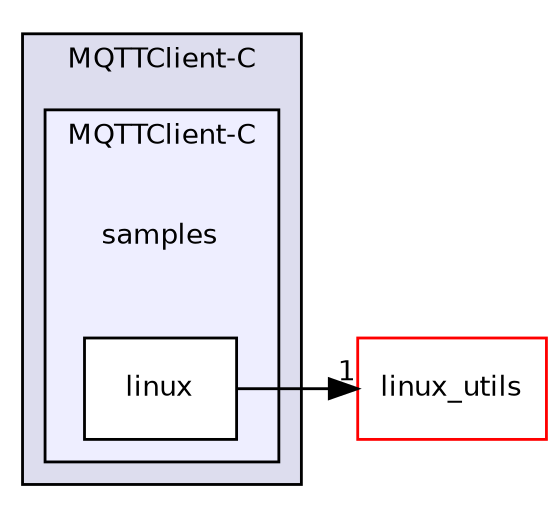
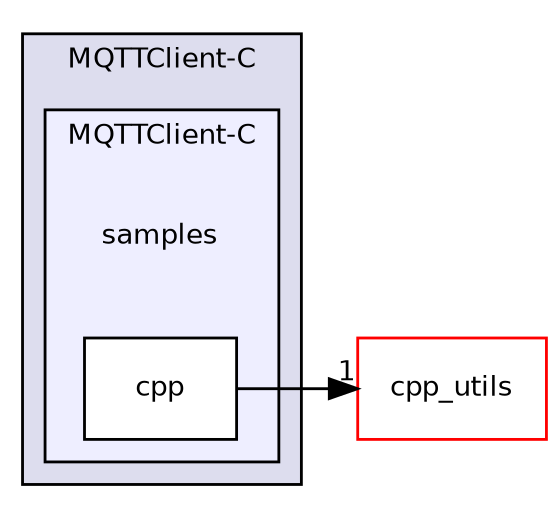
node "linux": label "linux" -> "cpp"
node "linux_utils": label "linux_utils" -> "cpp_utils"
